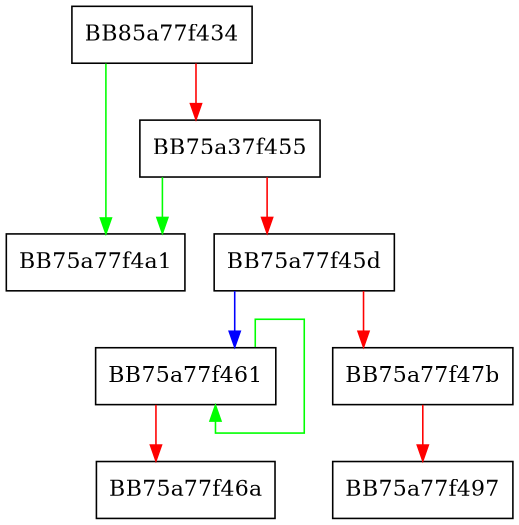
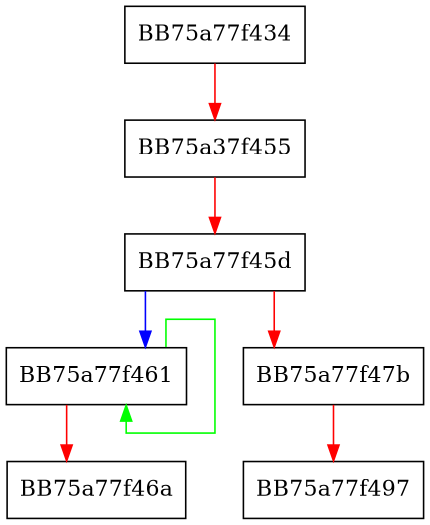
node "BB85a77f434": label "BB85a77f434" -> "BB75a77f434"
node "BB75a77f4a1": removed
